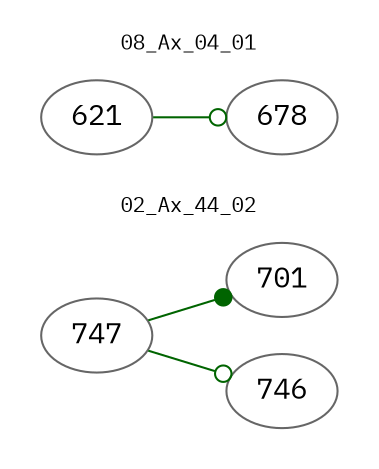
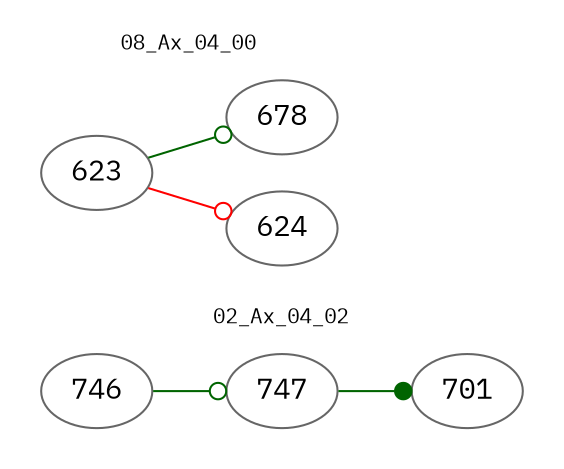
cluster "08_Ax_04_01": label "08_Ax_04_01" -> "08_Ax_04_00"
node "621": label "621" -> "623"
cluster "02_Ax_44_02": label "02_Ax_44_02" -> "02_Ax_04_02"
node "624": added
edge "747" -> "746": reversed
